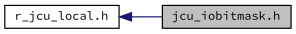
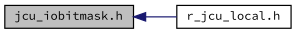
edge "jcu_iobitmask.h" -> "r_jcu_local.h": reversed
